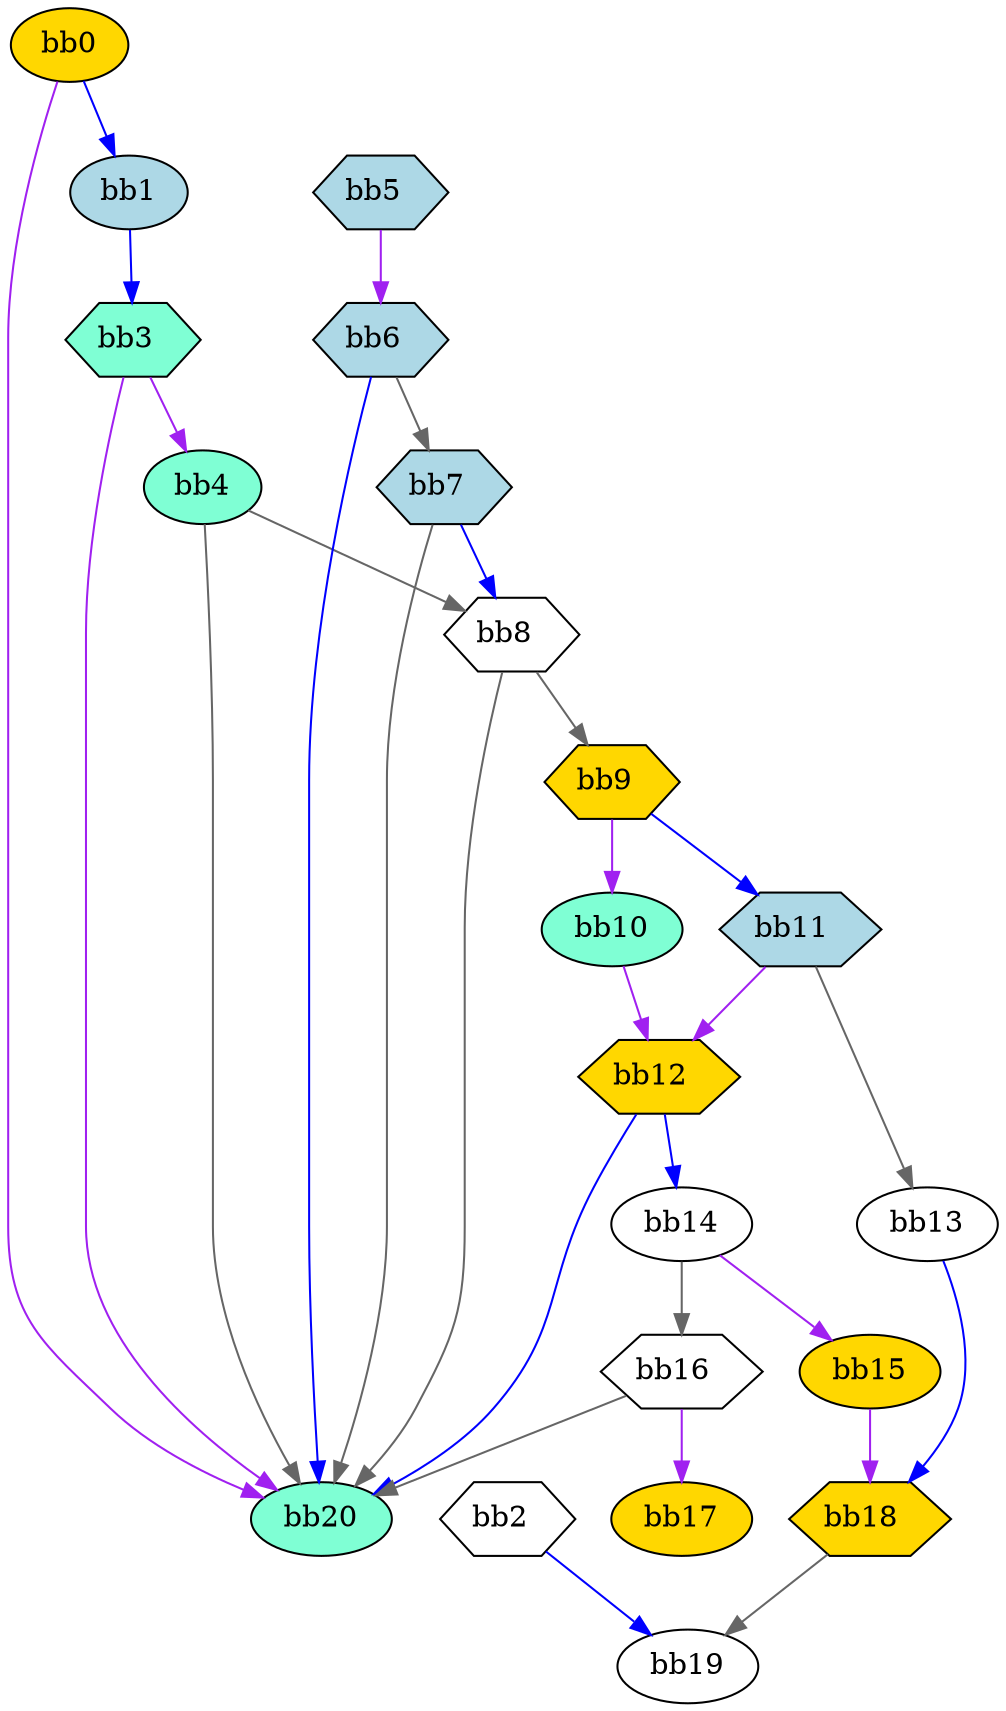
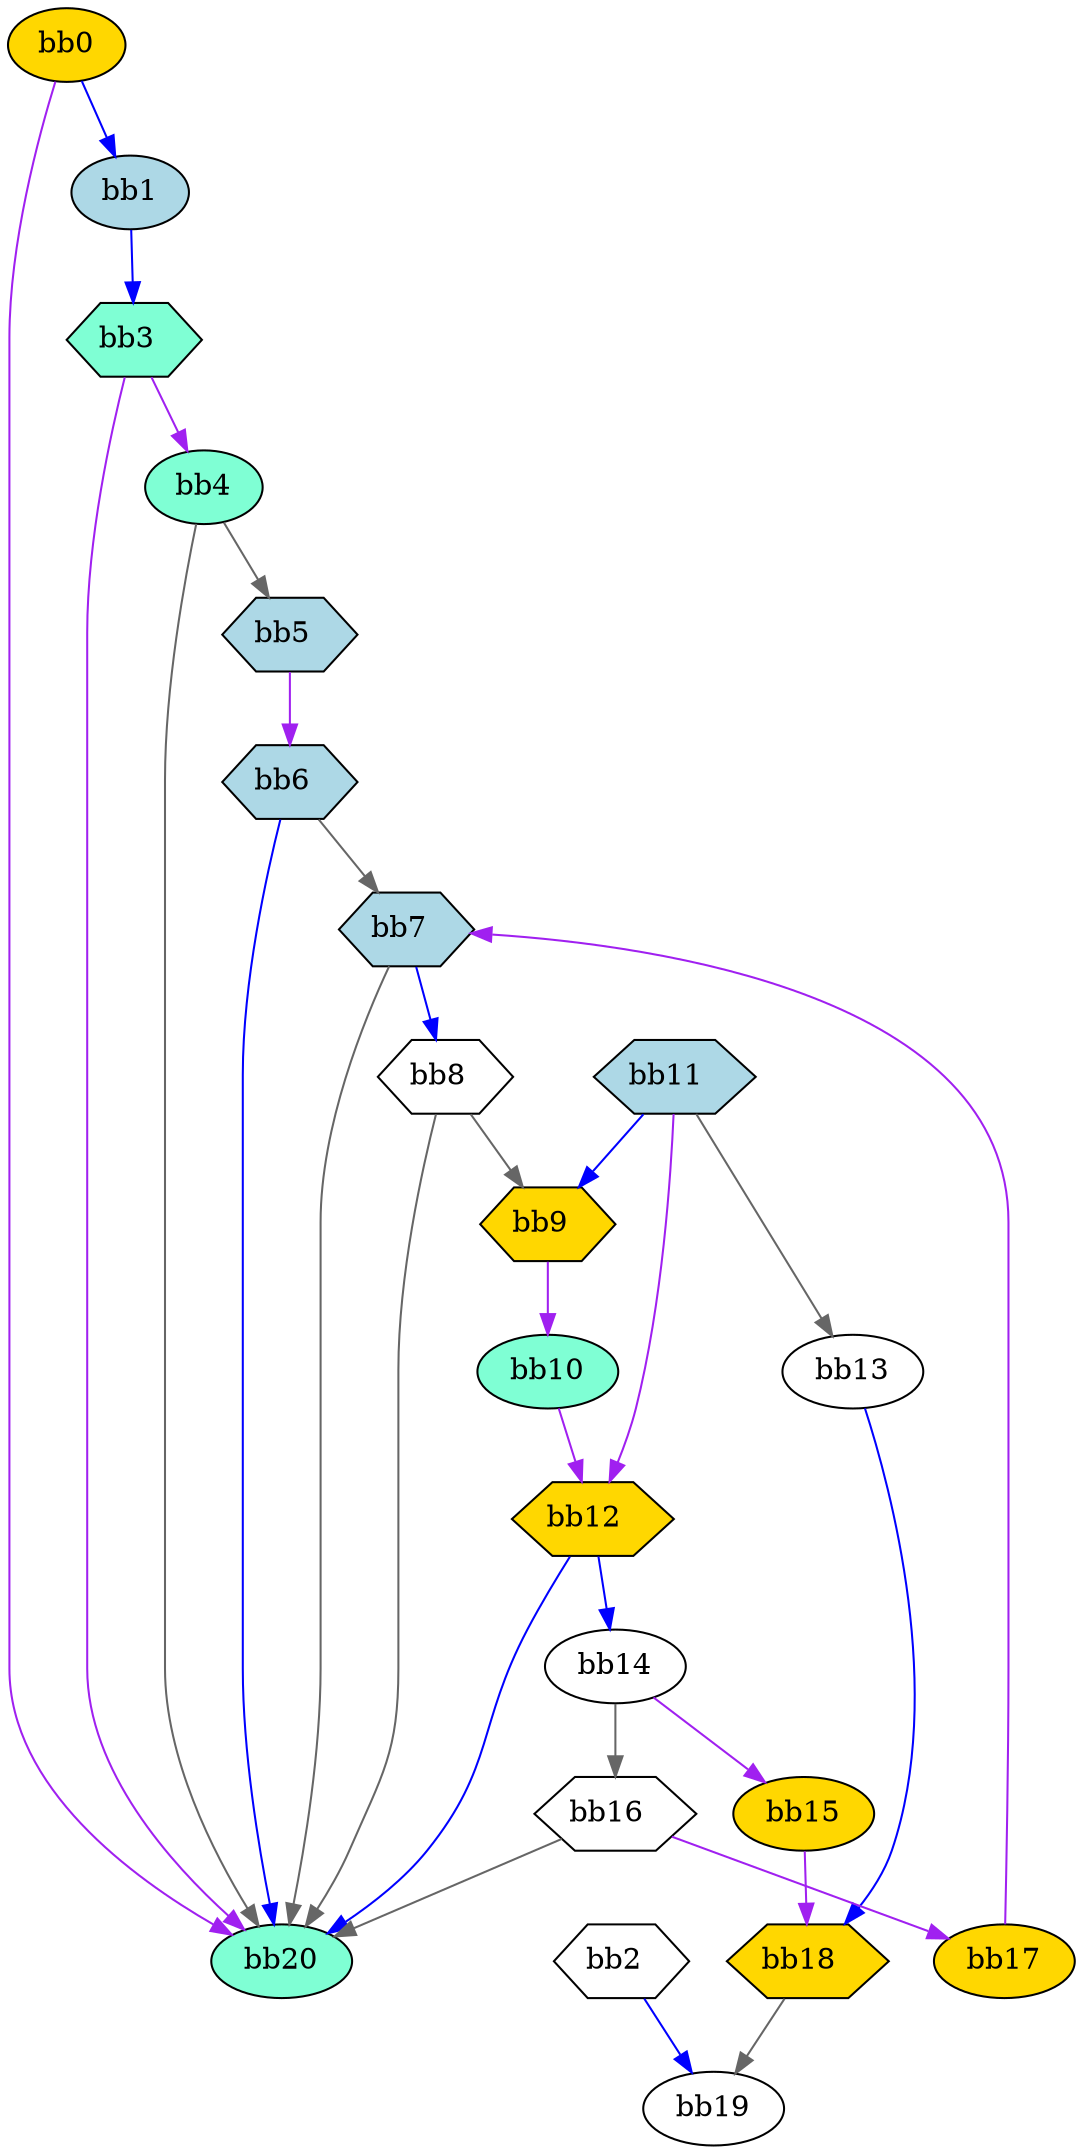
edge "bb4" -> "bb8": now "bb4" -> "bb5"
edge "bb9" -> "bb11": reversed
edge "bb17" -> "bb7": added
